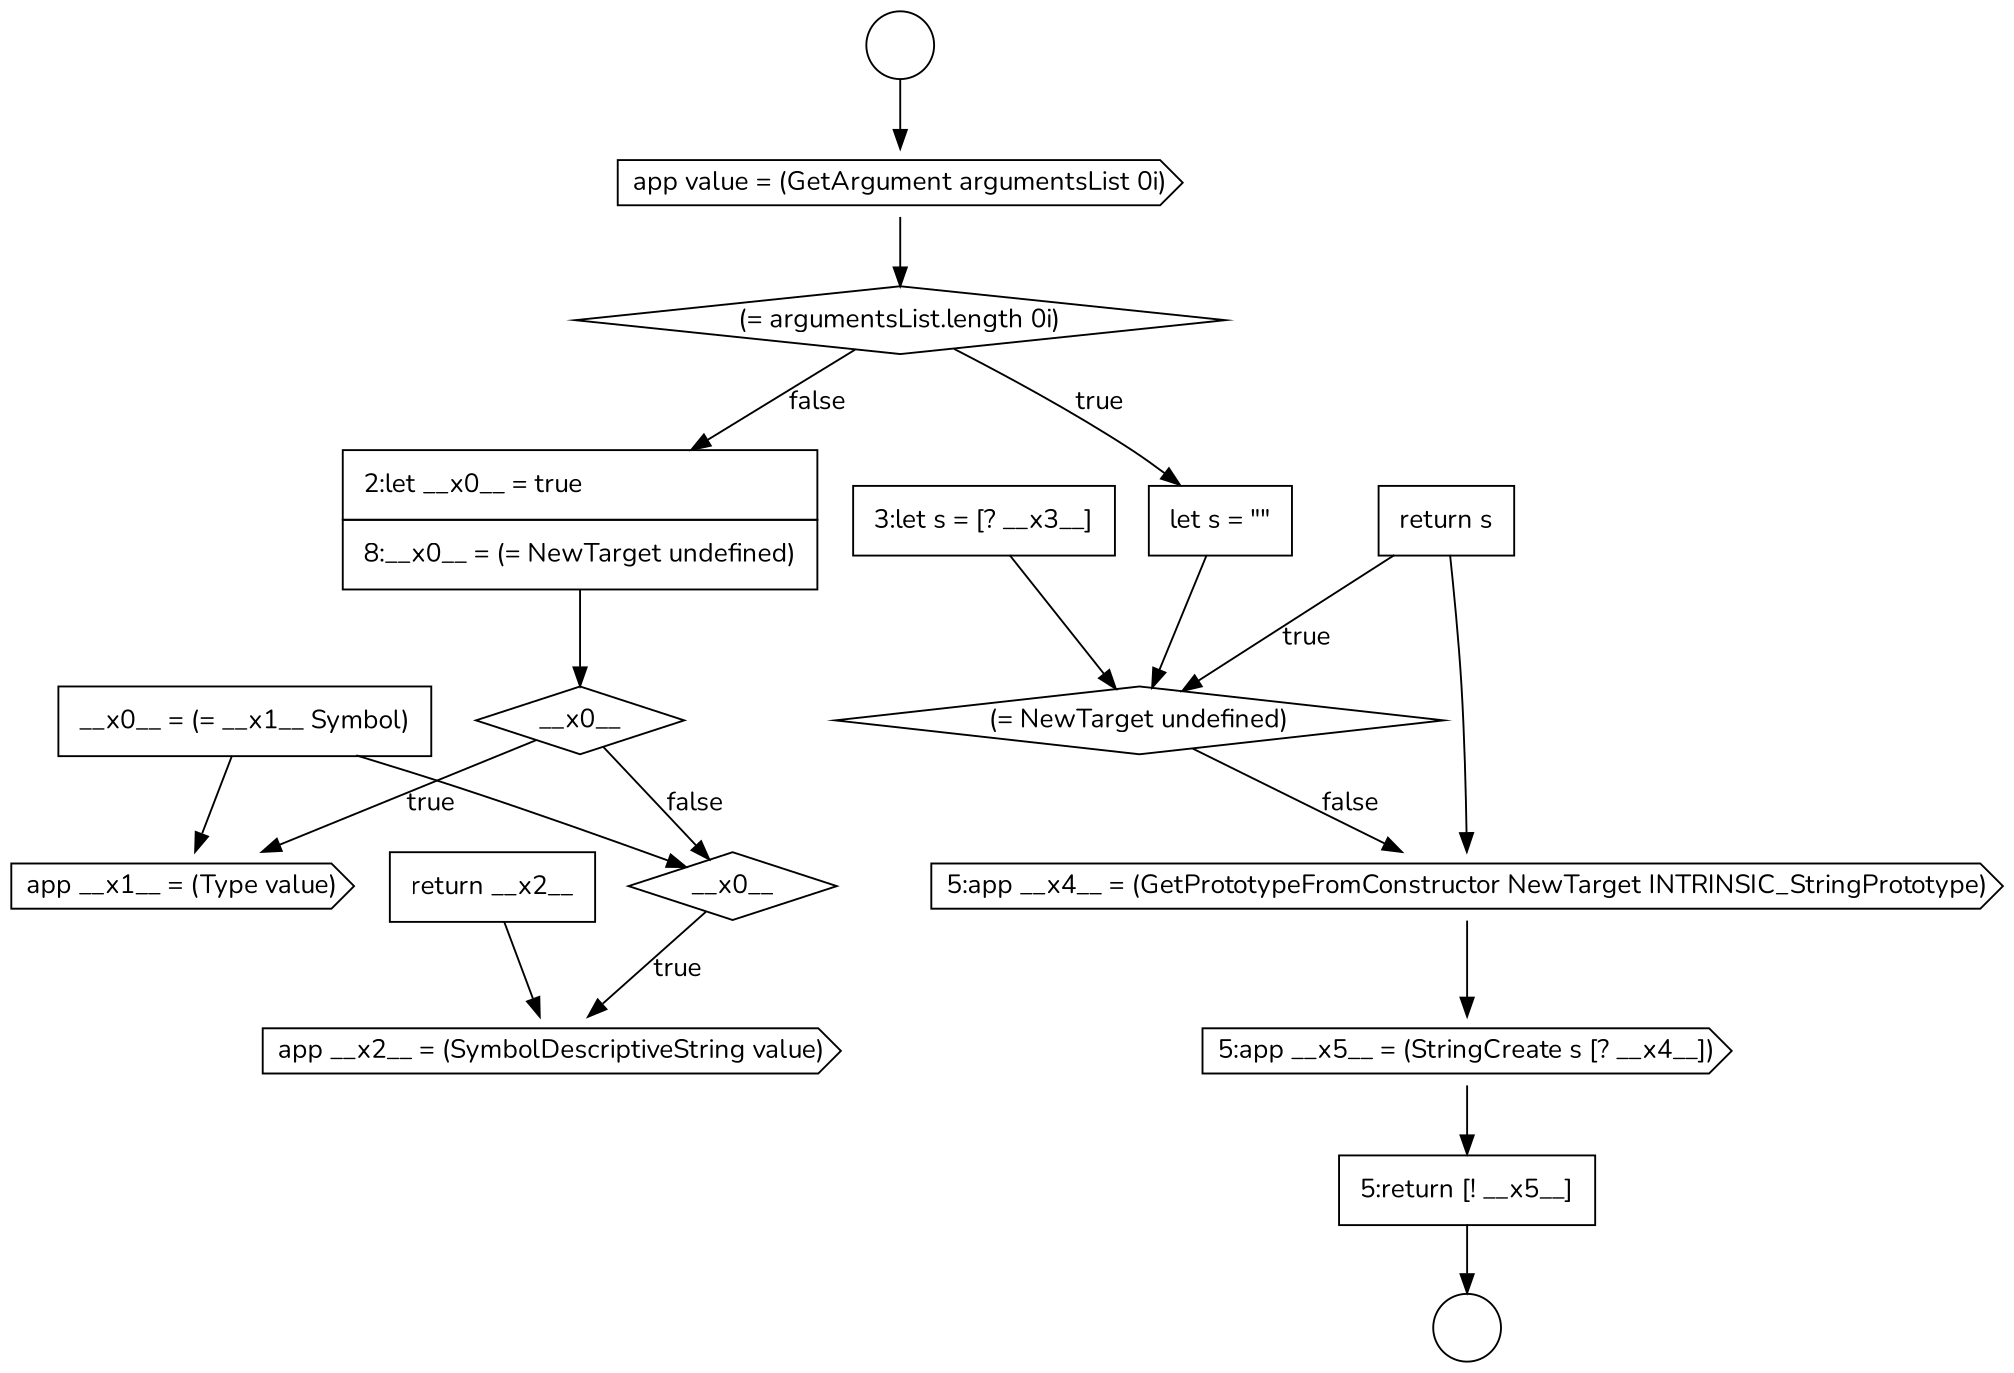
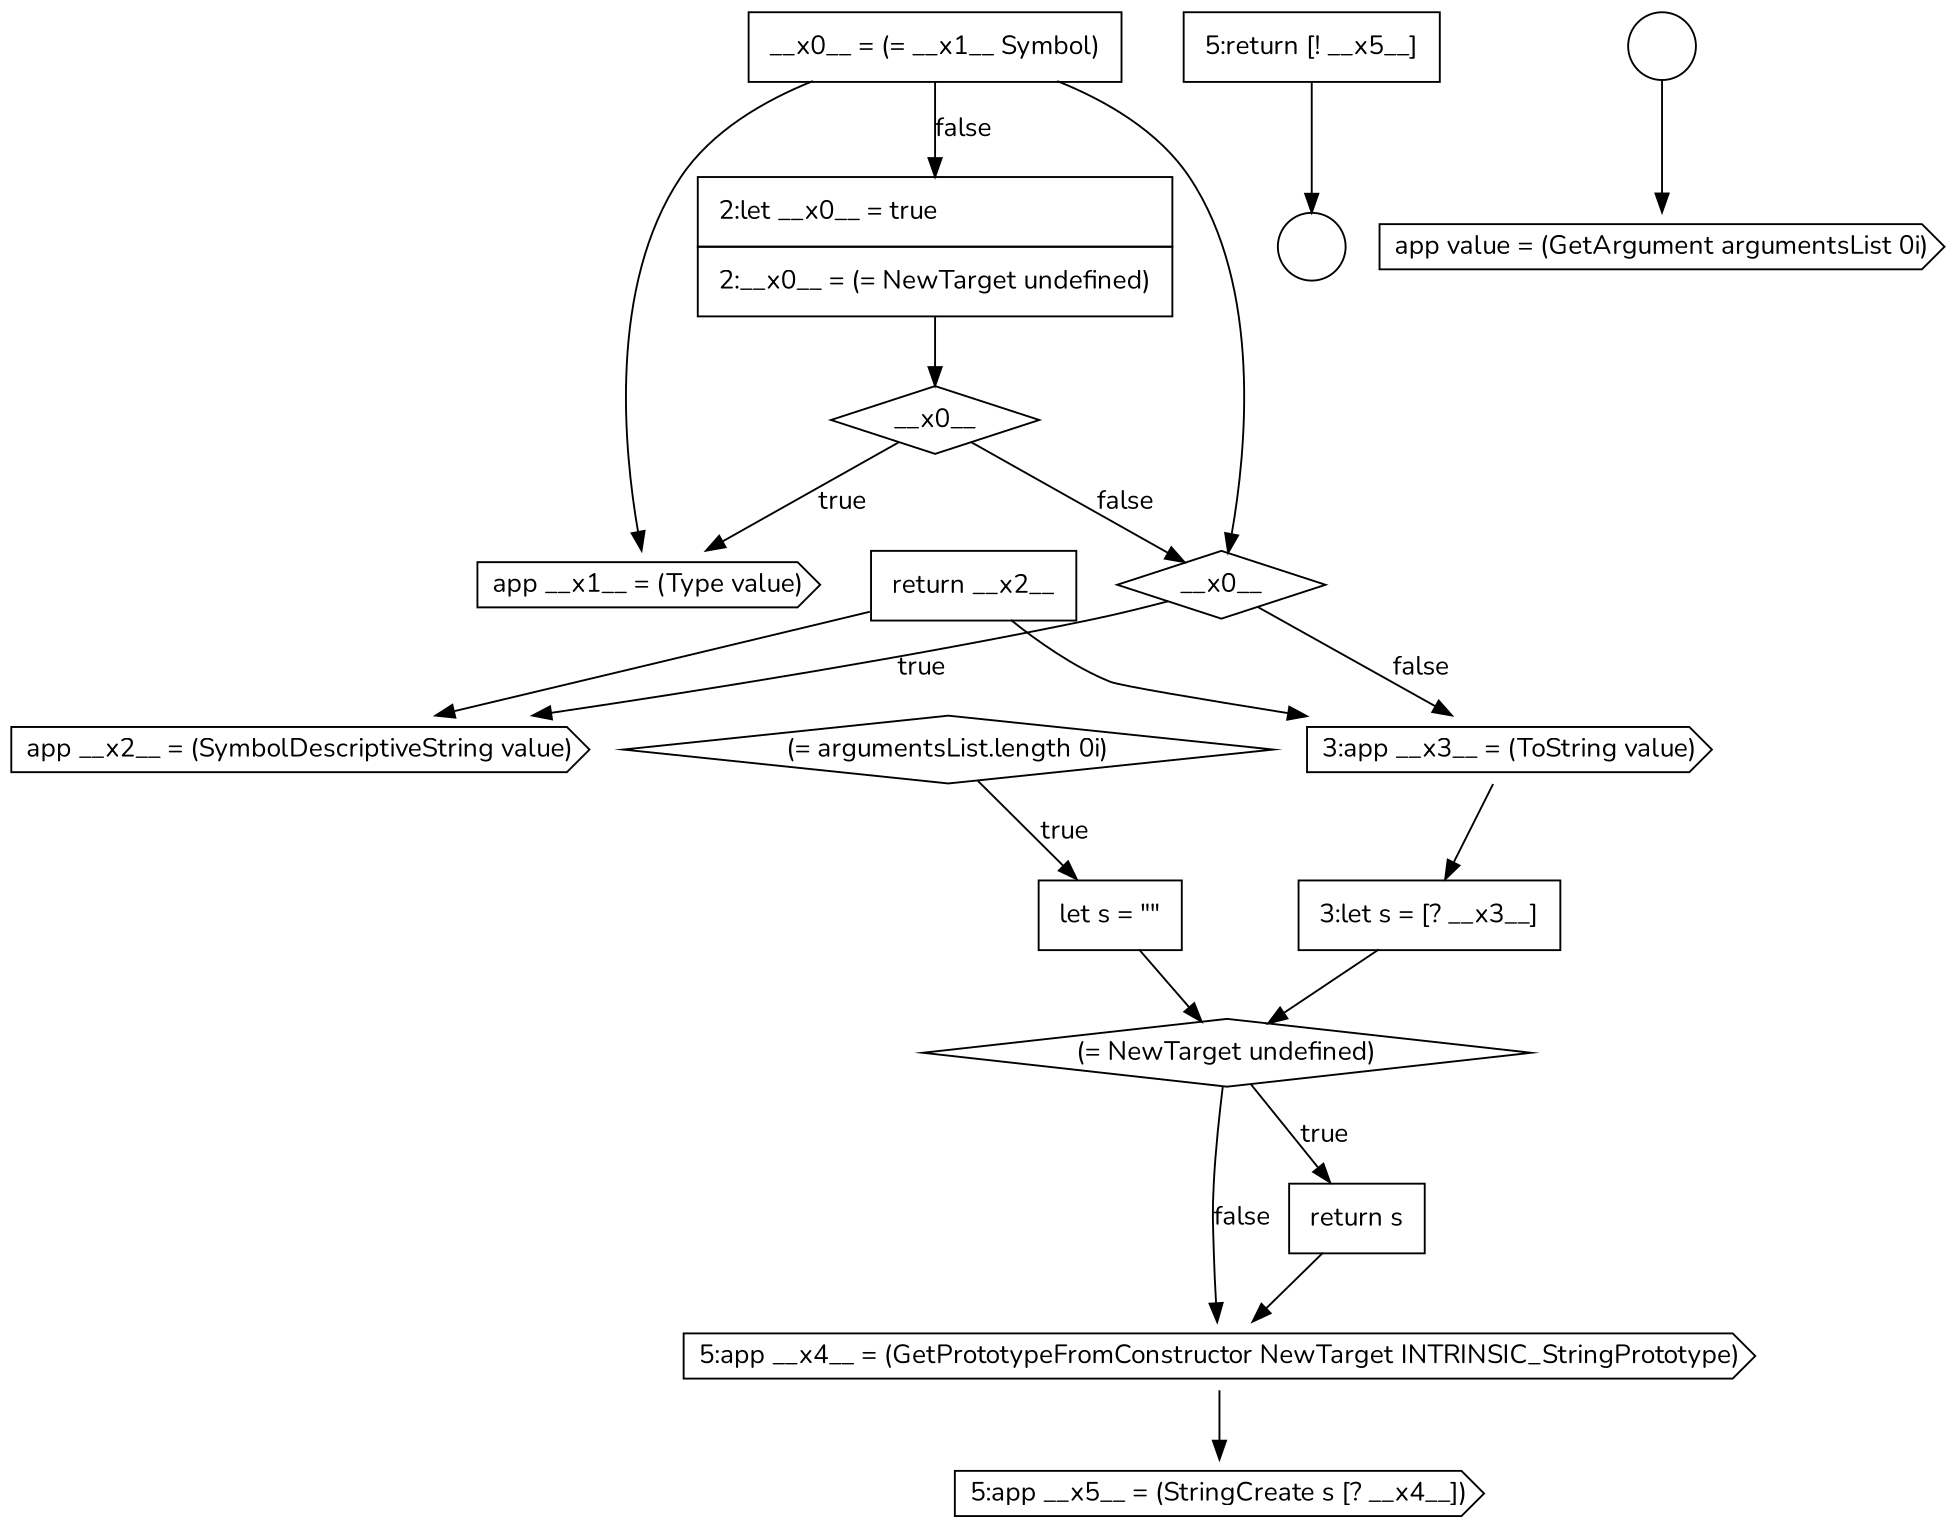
edge "app value = (GetArgument argumentsList 0i)" -> "(= argumentsList.length 0i)": removed
edge "(= argumentsList.length 0i)" -> "2:let __x0__ = true": now "__x0__ = (= __x1__ Symbol)" -> "2:let __x0__ = true"
node "2:let __x0__ = true": text "8:__x0__ = (= NewTarget undefined)" -> "2:__x0__ = (= NewTarget undefined)"
edge "return s" -> "(= NewTarget undefined)": reversed
node "3:app __x3__ = (ToString value)": added
edge "5:app __x5__ = (StringCreate s [? __x4__])" -> "5:return [! __x5__]": removed
